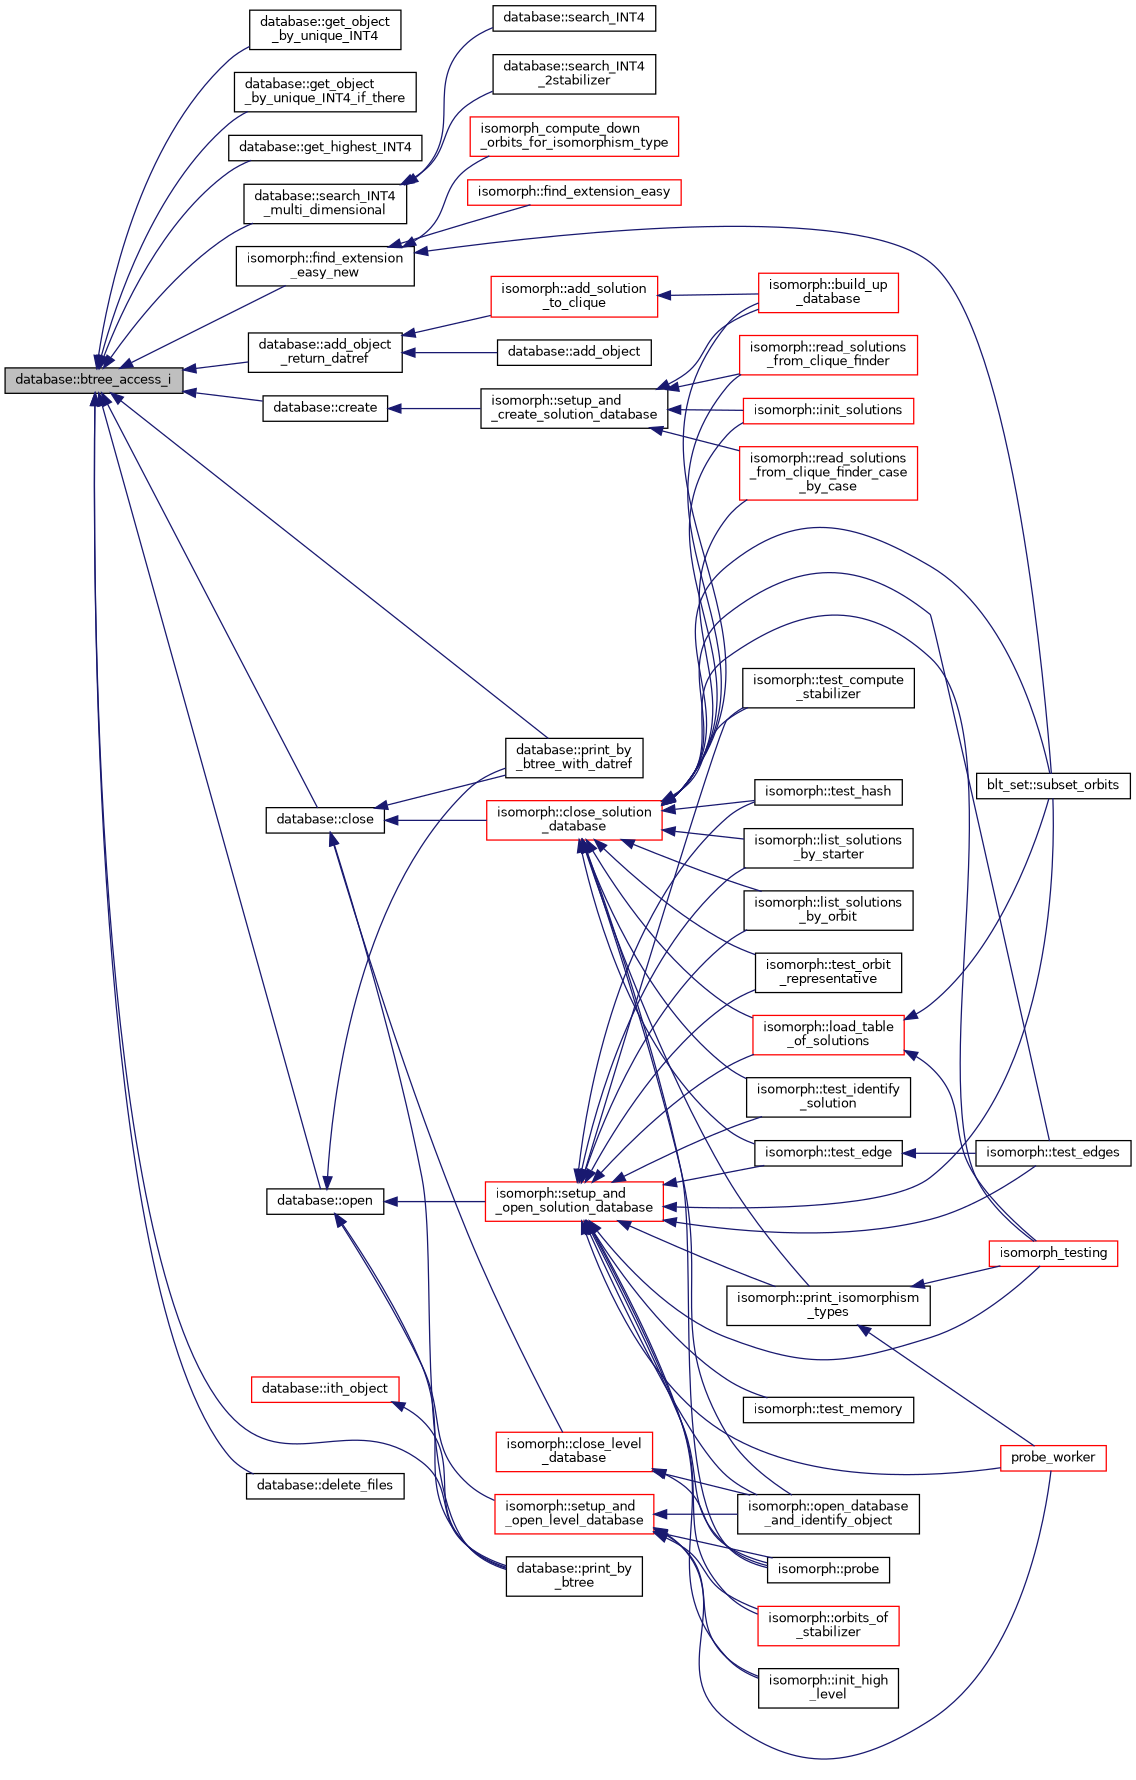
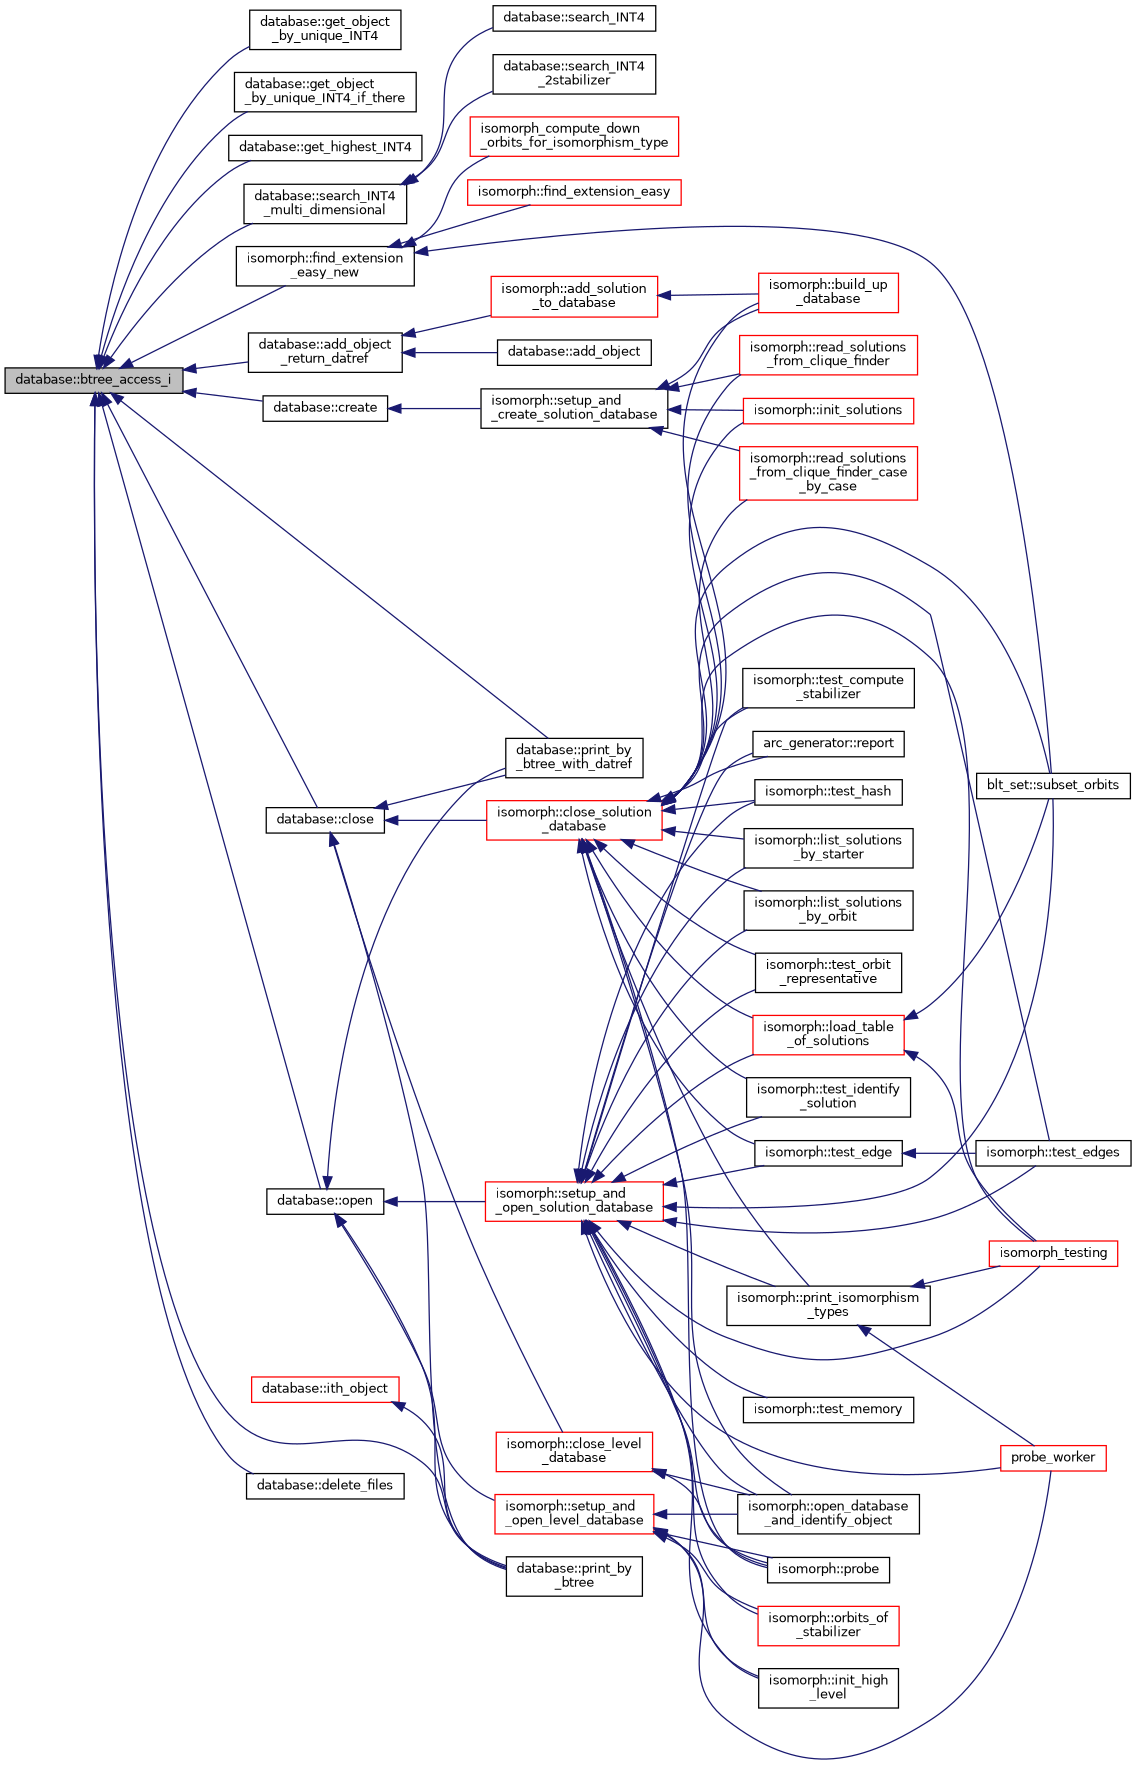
node "isomorph::add_solution _to_clique": label "isomorph::add_solution _to_clique" -> "isomorph::add_solution _to_database"
node "arc_generator::report": added
